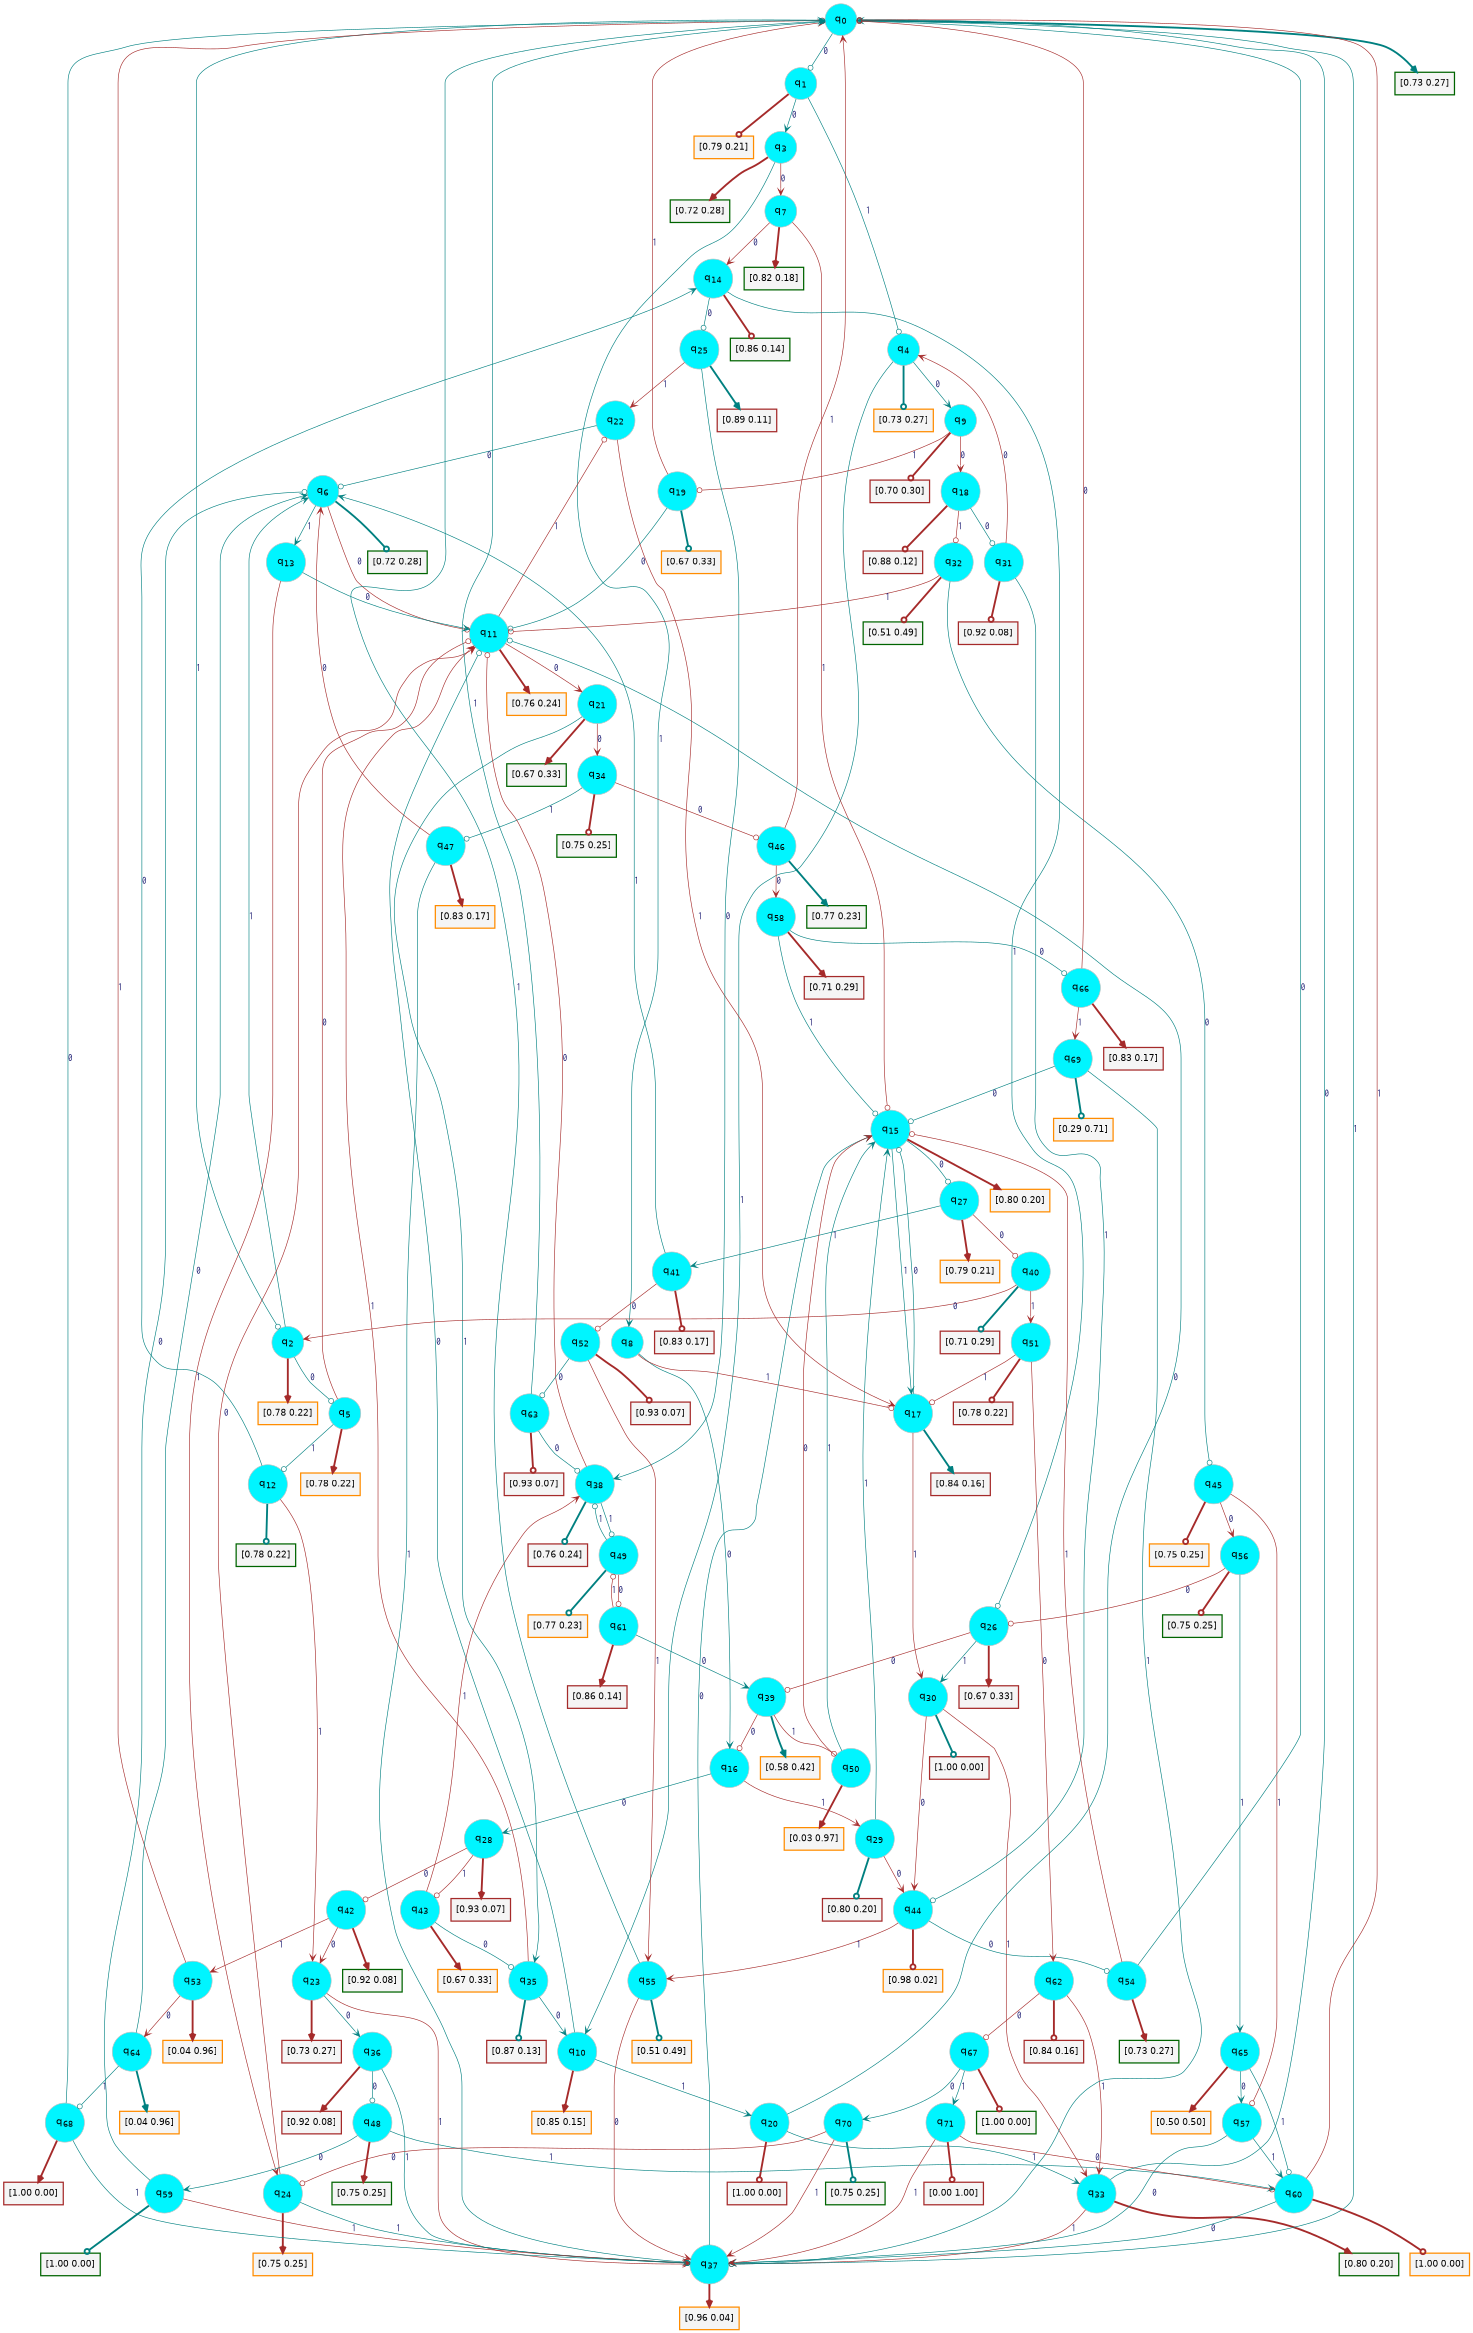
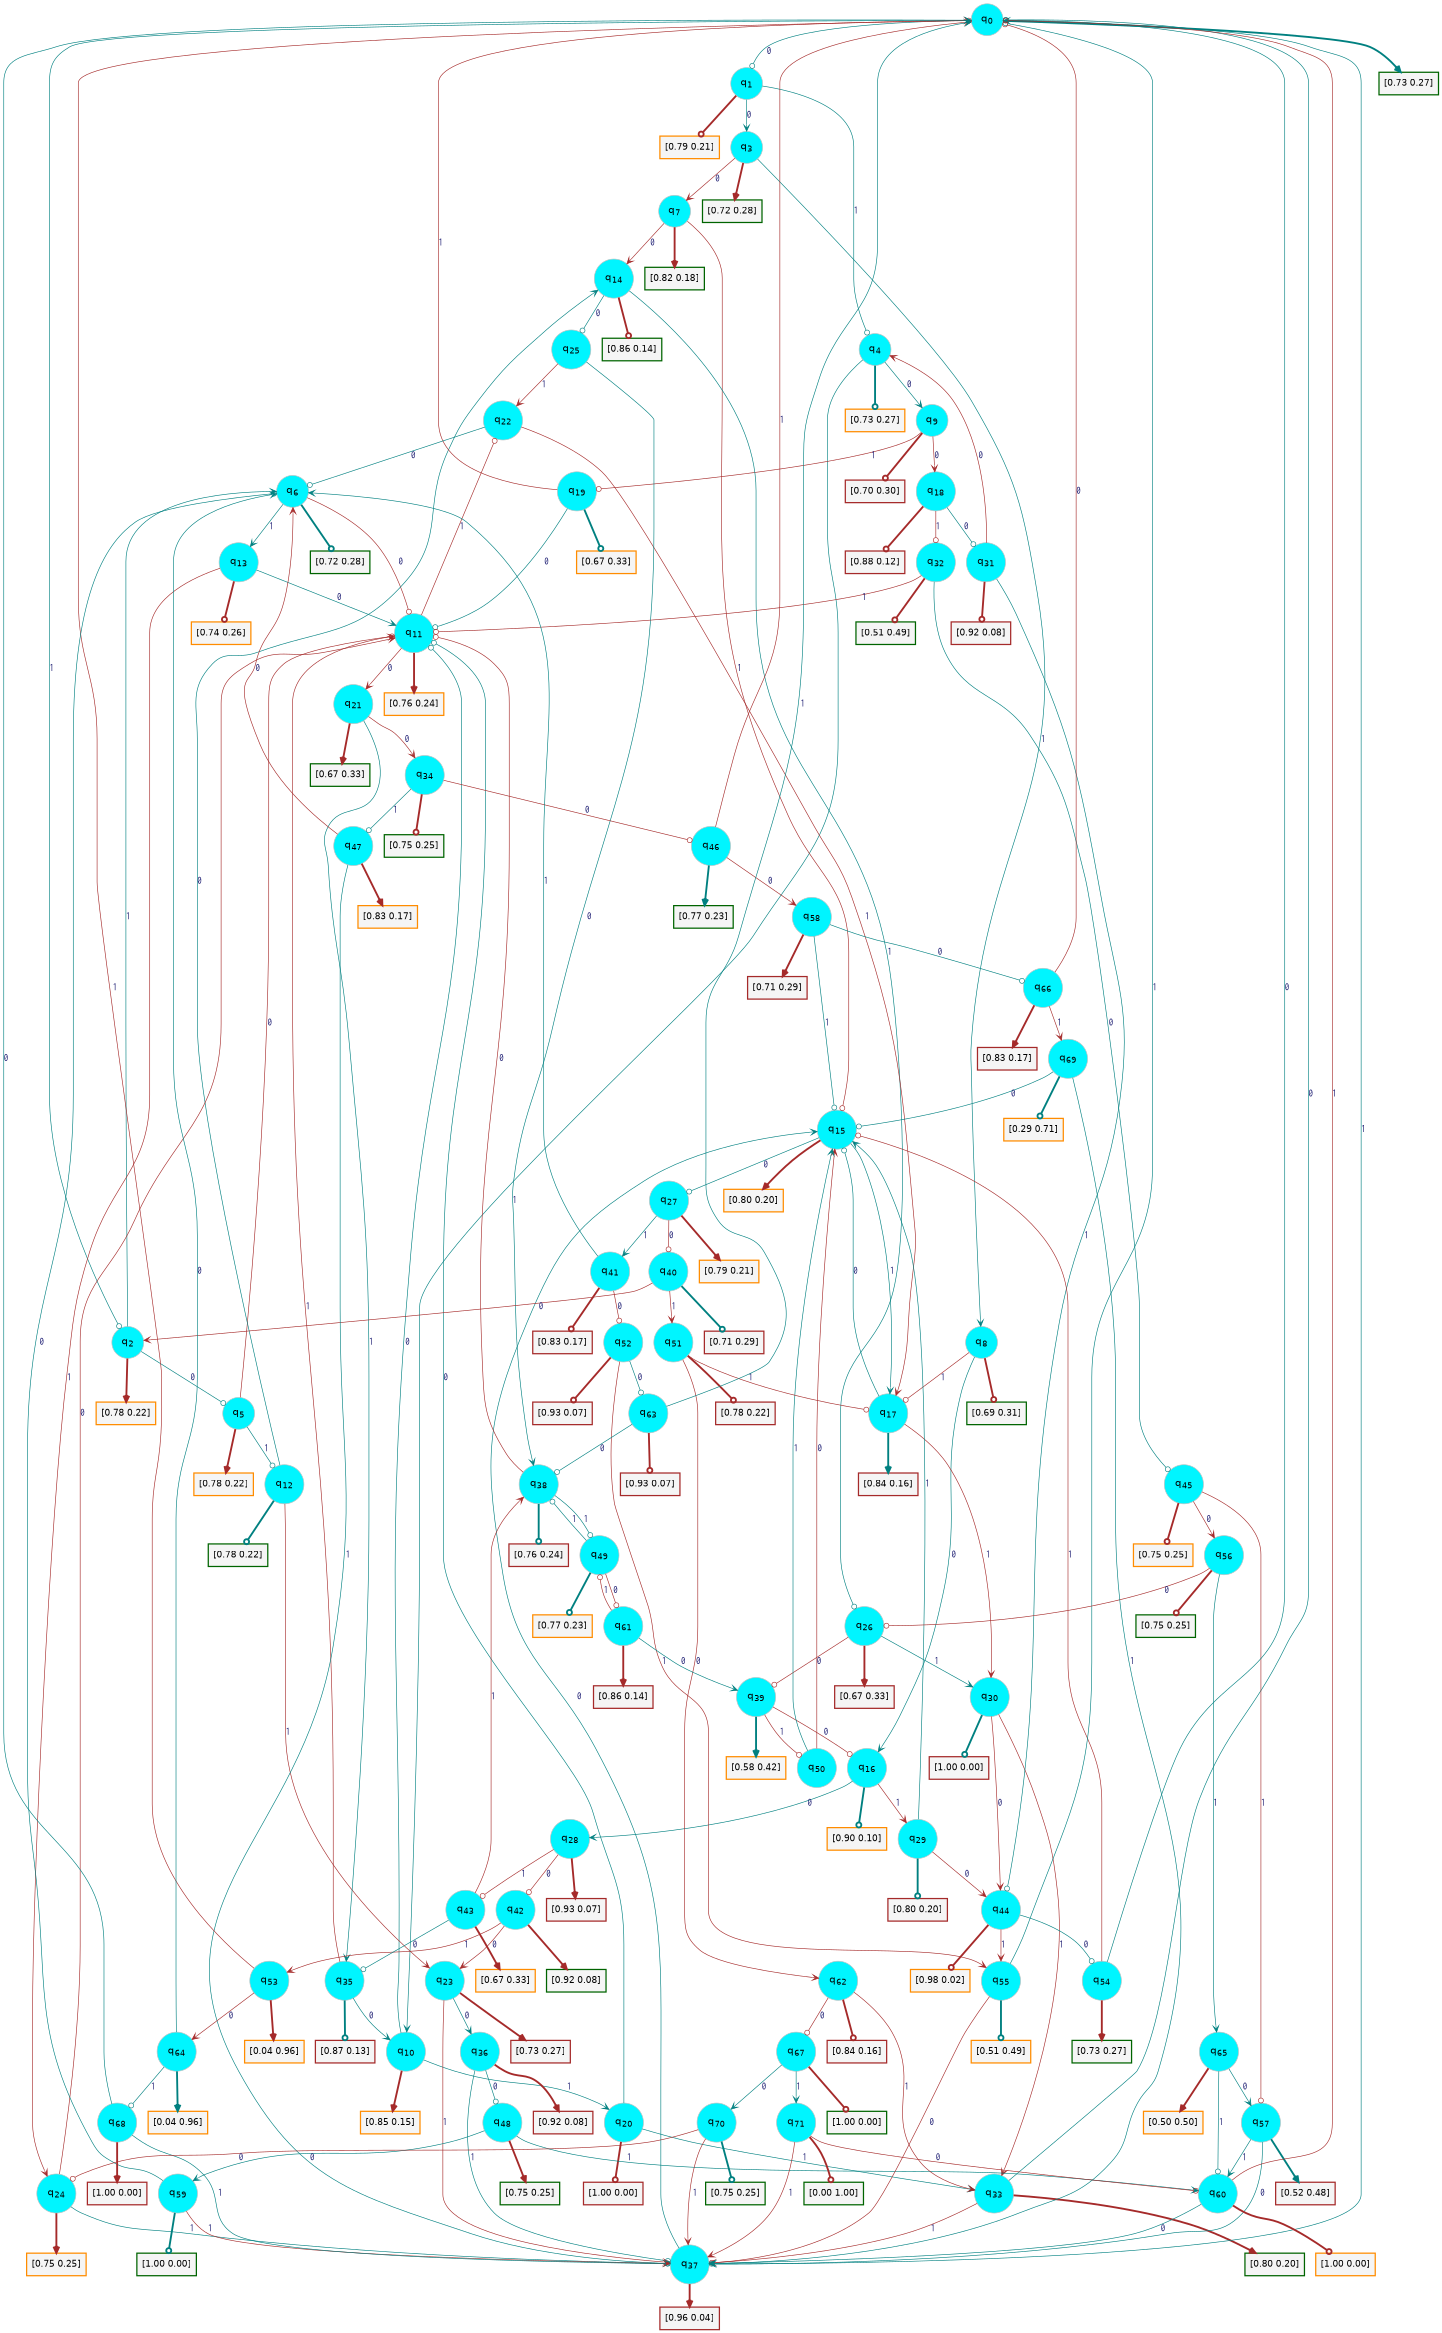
node "[0.89 0.11]": removed
node "[0.74 0.26]": added
node "[0.69 0.31]": added
node "[0.03 0.97]": removed
node "[0.90 0.10]": added
node "[0.00 1.00]": color brown -> darkgreen
node "[0.52 0.48]": added
node "[0.96 0.04]": color darkorange -> brown
